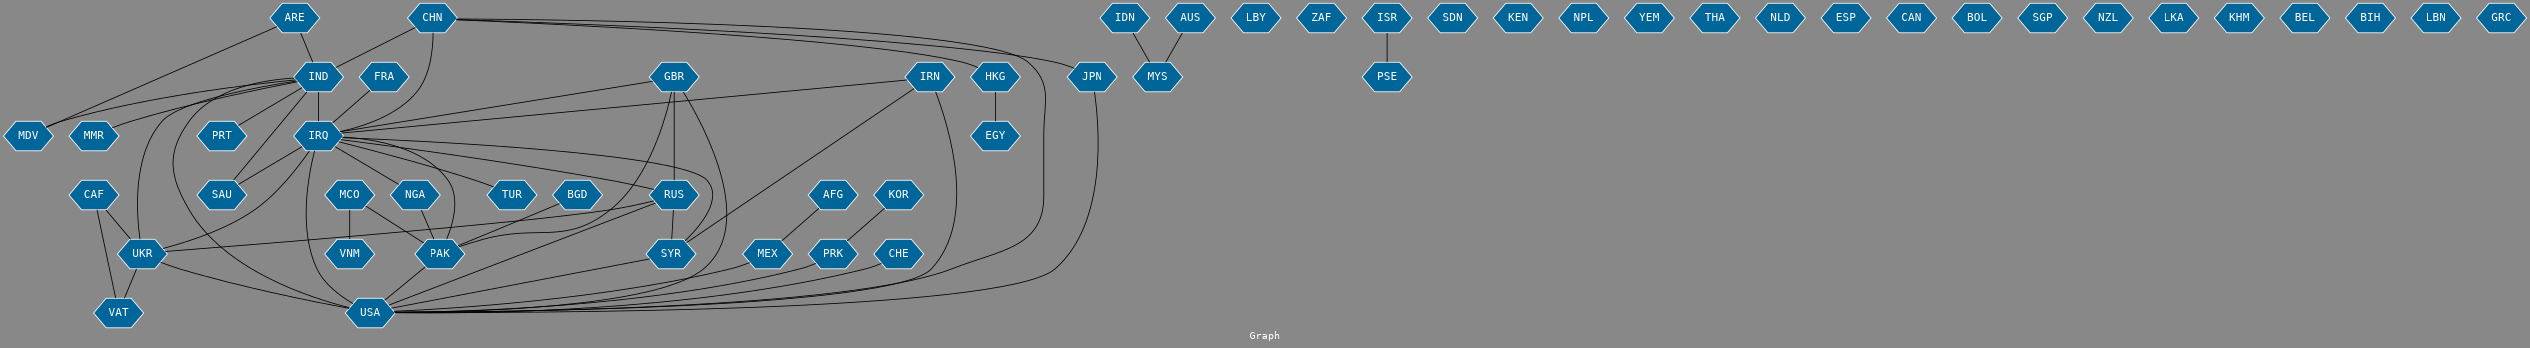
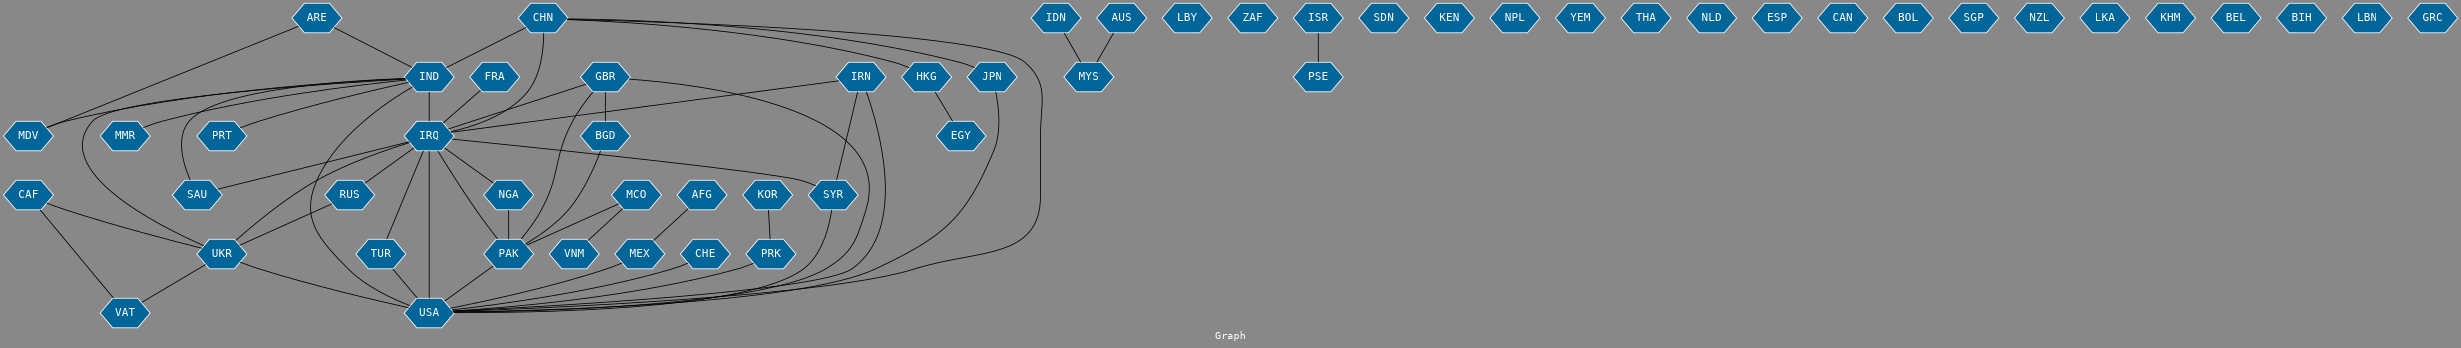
edge "GBR" -- "RUS": now "GBR" -- "BGD"
edge "RUS" -- "SYR": removed
edge "RUS" -- "USA": now "TUR" -- "USA"
